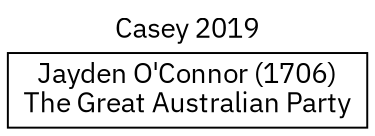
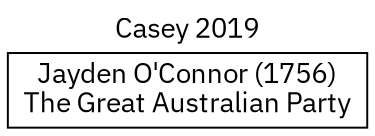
node "Jayden O'Connor (1706) The Great Australian Party": label "Jayden O'Connor (1706) The Great Australian Party" -> "Jayden O'Connor (1756) The Great Australian Party"
